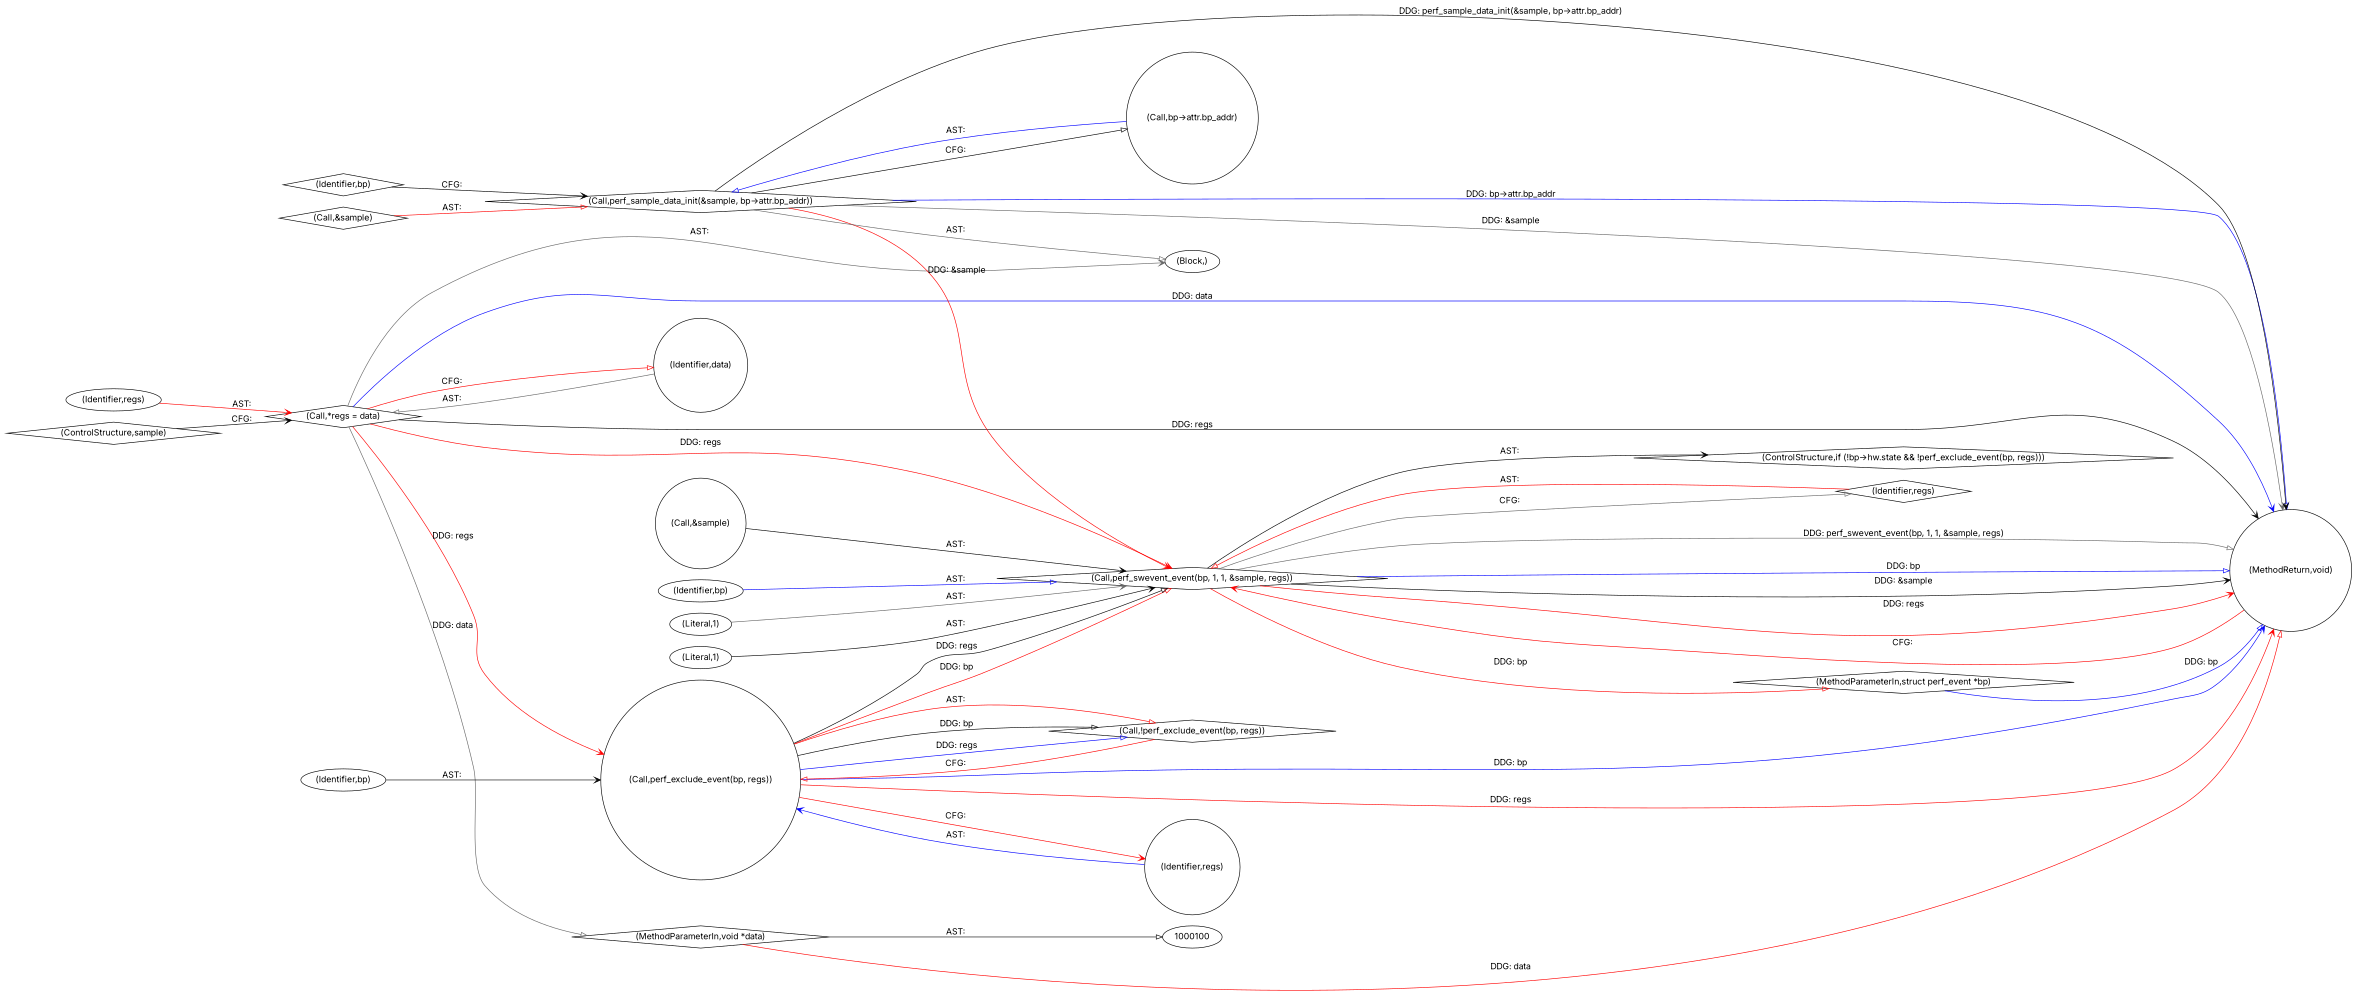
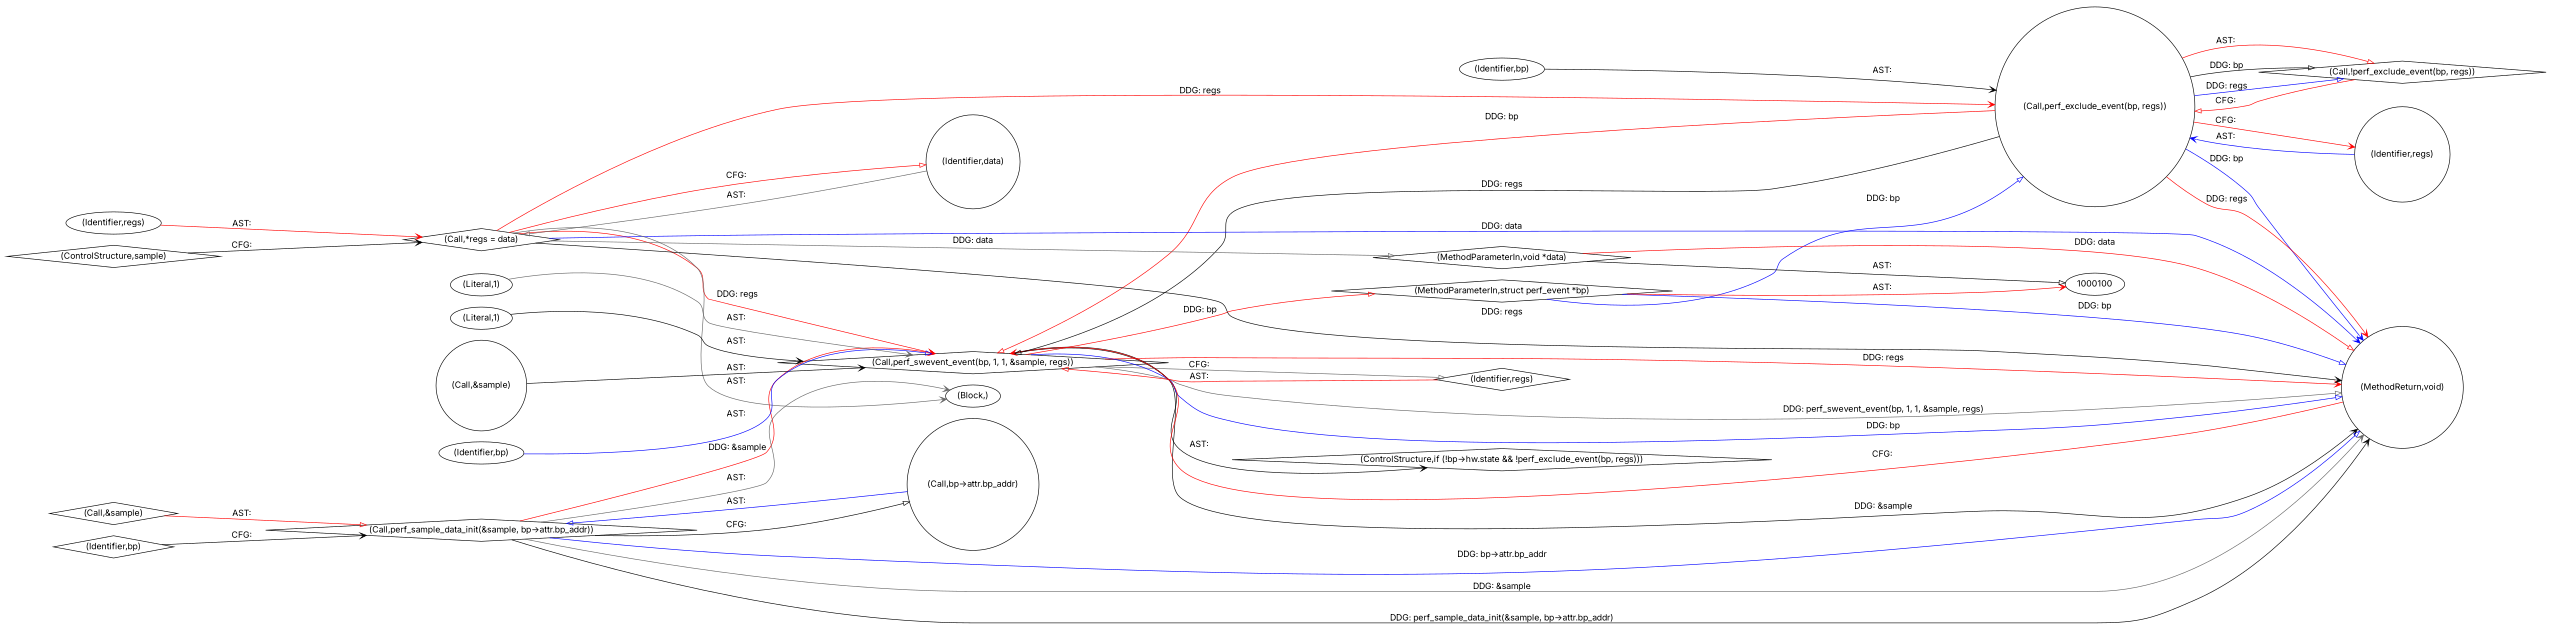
edge "(Call,perf_sample_data_init(&sample, bp->attr.bp_addr))" -> "(Block,)": arrowhead onormal -> vee
edge "(MethodParameterIn,struct perf_event *bp)" -> "(Call,perf_exclude_event(bp, regs))": added, label "DDG: bp"
edge "(MethodParameterIn,struct perf_event *bp)" -> "1000100": added, label "AST:"
